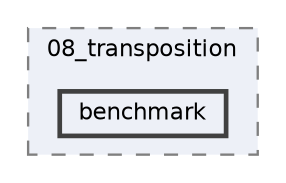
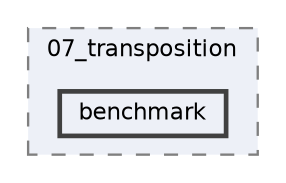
cluster "08_transposition": label "08_transposition" -> "07_transposition"
